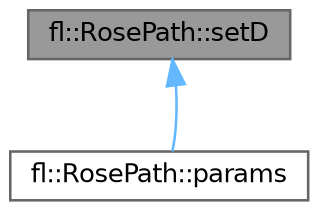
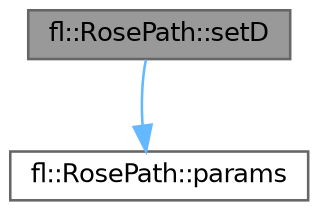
edge "fl::RosePath::params" -> "fl::RosePath::setD": reversed
